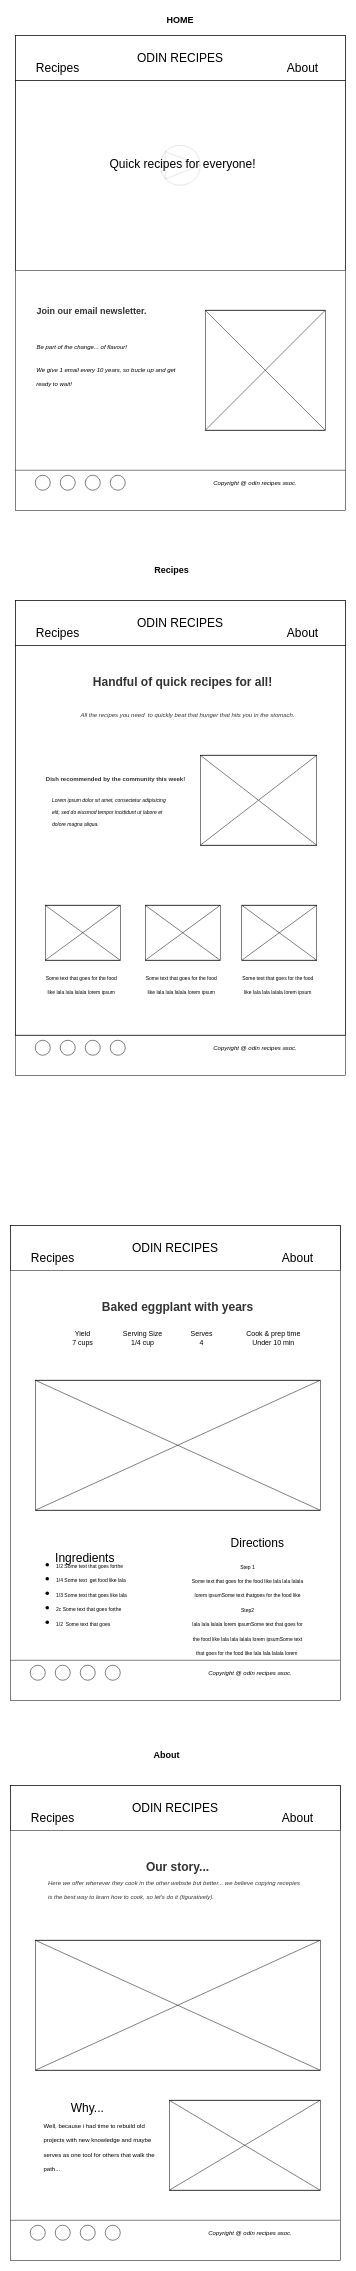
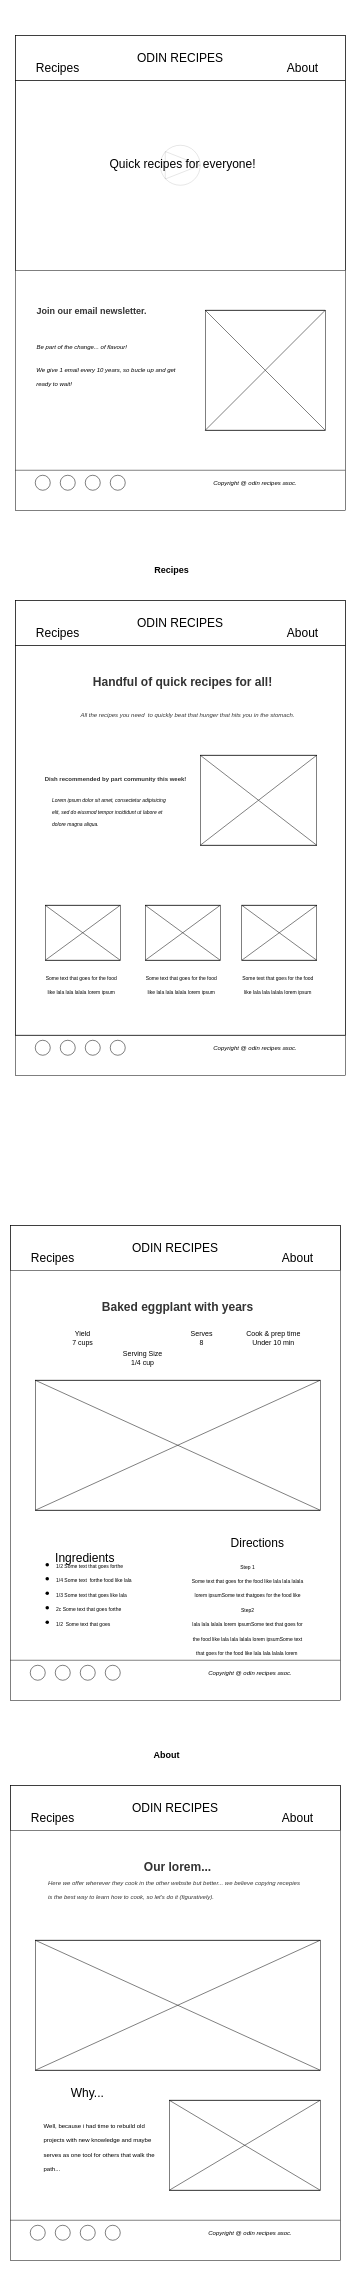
node "HOME": removed
node "Dish recommended by the community this week!": label "Dish recommended by the community this week!" -> "Dish recommended by part community this week!"
node "Serving Size 1/4 cup": moved (143, 1338) -> (143, 1358)
node "Serves 4": label "Serves 4" -> "Serves 8"
node "1/2 Some text that goes forthe 1/4 Some text get food like lala 1/3 Some text that goes like lala 2c Some text that goes forthe 1/2 Some text that goes": label "1/2 Some text that goes forthe 1/4 Some text get food like lala 1/3 Some text that goes like lala 2c Some text that goes forthe 1/2 Some text that goes" -> "1/2 Some text that goes forthe 1/4 Some text forthe food like lala 1/3 Some text that goes like lala 2c Some text that goes forthe 1/2 Some text that goes"
node "Our story...": label "Our story..." -> "Our lorem..."
node "Why...": moved (87, 2108) -> (87, 2093)
